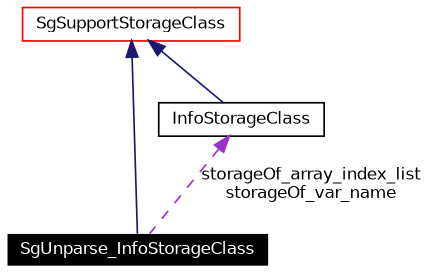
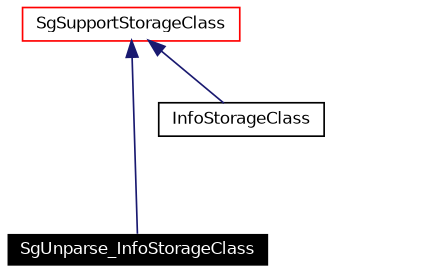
edge "SgUnparse_InfoStorageClass" -> "InfoStorageClass": removed, label "storageOf_array_index_list storageOf_var_name"
